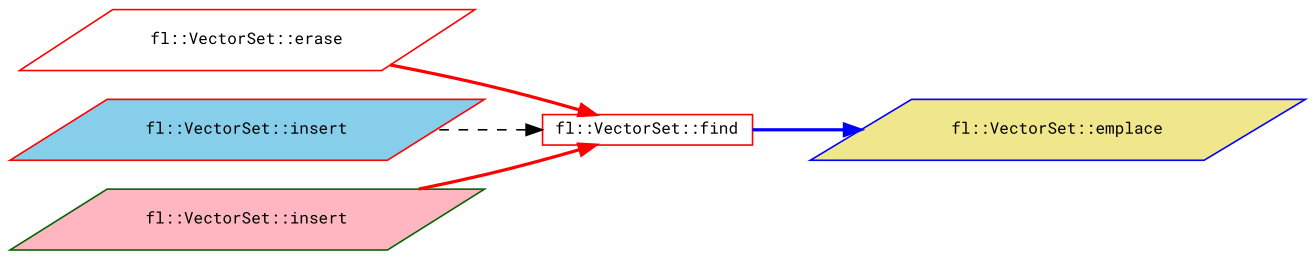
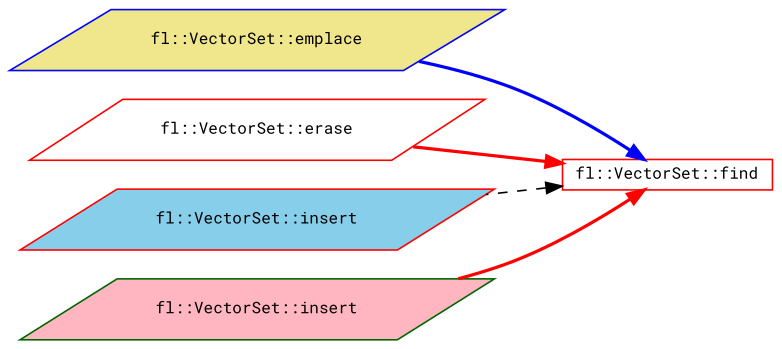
edge "fl::VectorSet::find" -> "fl::VectorSet::emplace": reversed
